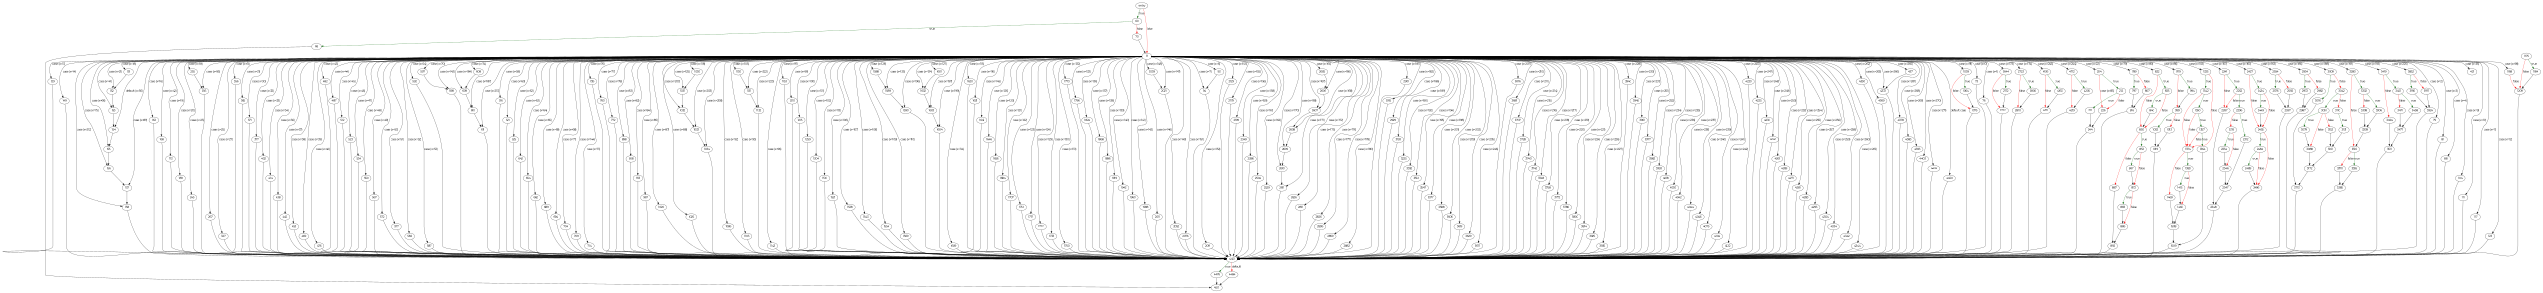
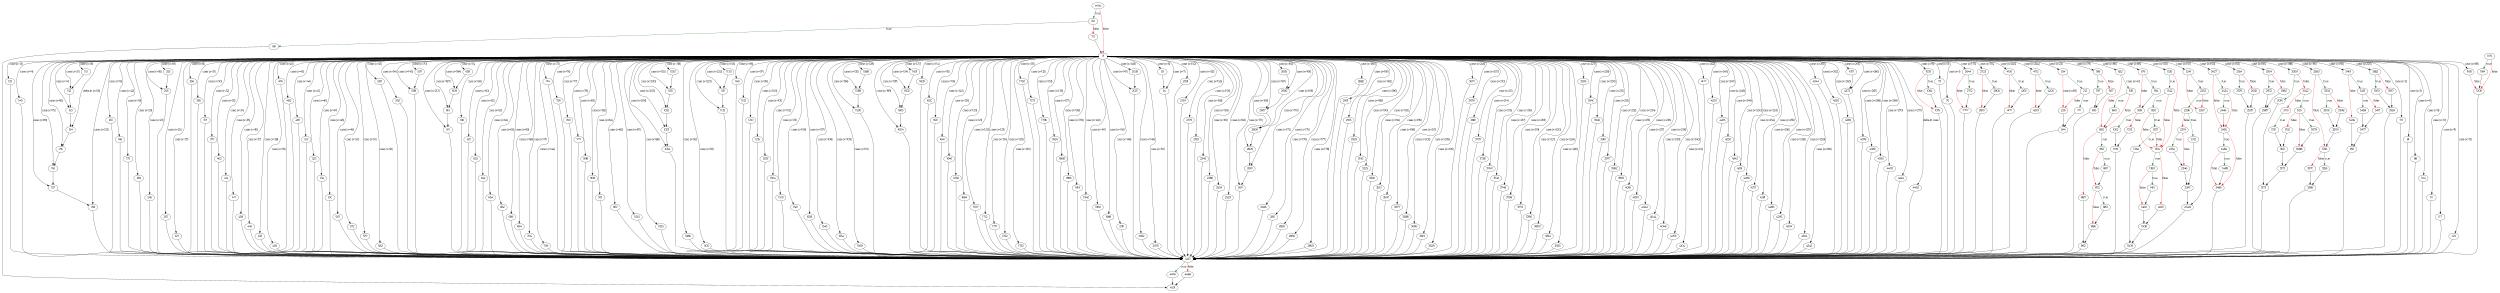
edge "822" -> "835": label "true" -> "case (x=43)"
edge "421" -> "4451": added
edge "4451" -> "4484": label "default" -> "false"
